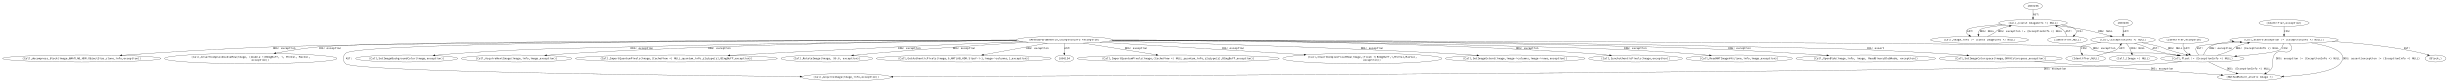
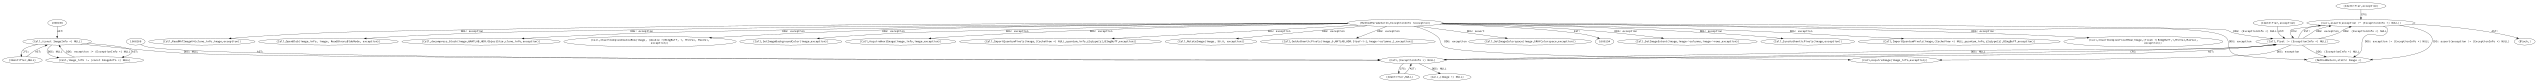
edge "(MethodParameterIn,ExceptionInfo *exception)" -> "(Call,float != (ExceptionInfo *) NULL)": label "DDG: exception" -> "DDG: (ExceptionInfo *) NULL"
edge "(Call,float != (ExceptionInfo *) NULL)" -> "(Call,(ExceptionInfo *) NULL)": added, label "CFG:"
edge "(MethodParameterIn,ExceptionInfo *exception)" -> "(Call,AcquireImage(image_info,exception))": label "AST: " -> "DDG: exception"
edge "(Call,SetImageColorspace(image,GRAYColorspace,exception))" -> "(MethodReturn,static Image *)": now "(MethodParameterIn,ExceptionInfo *exception)" -> "(MethodReturn,static Image *)"
